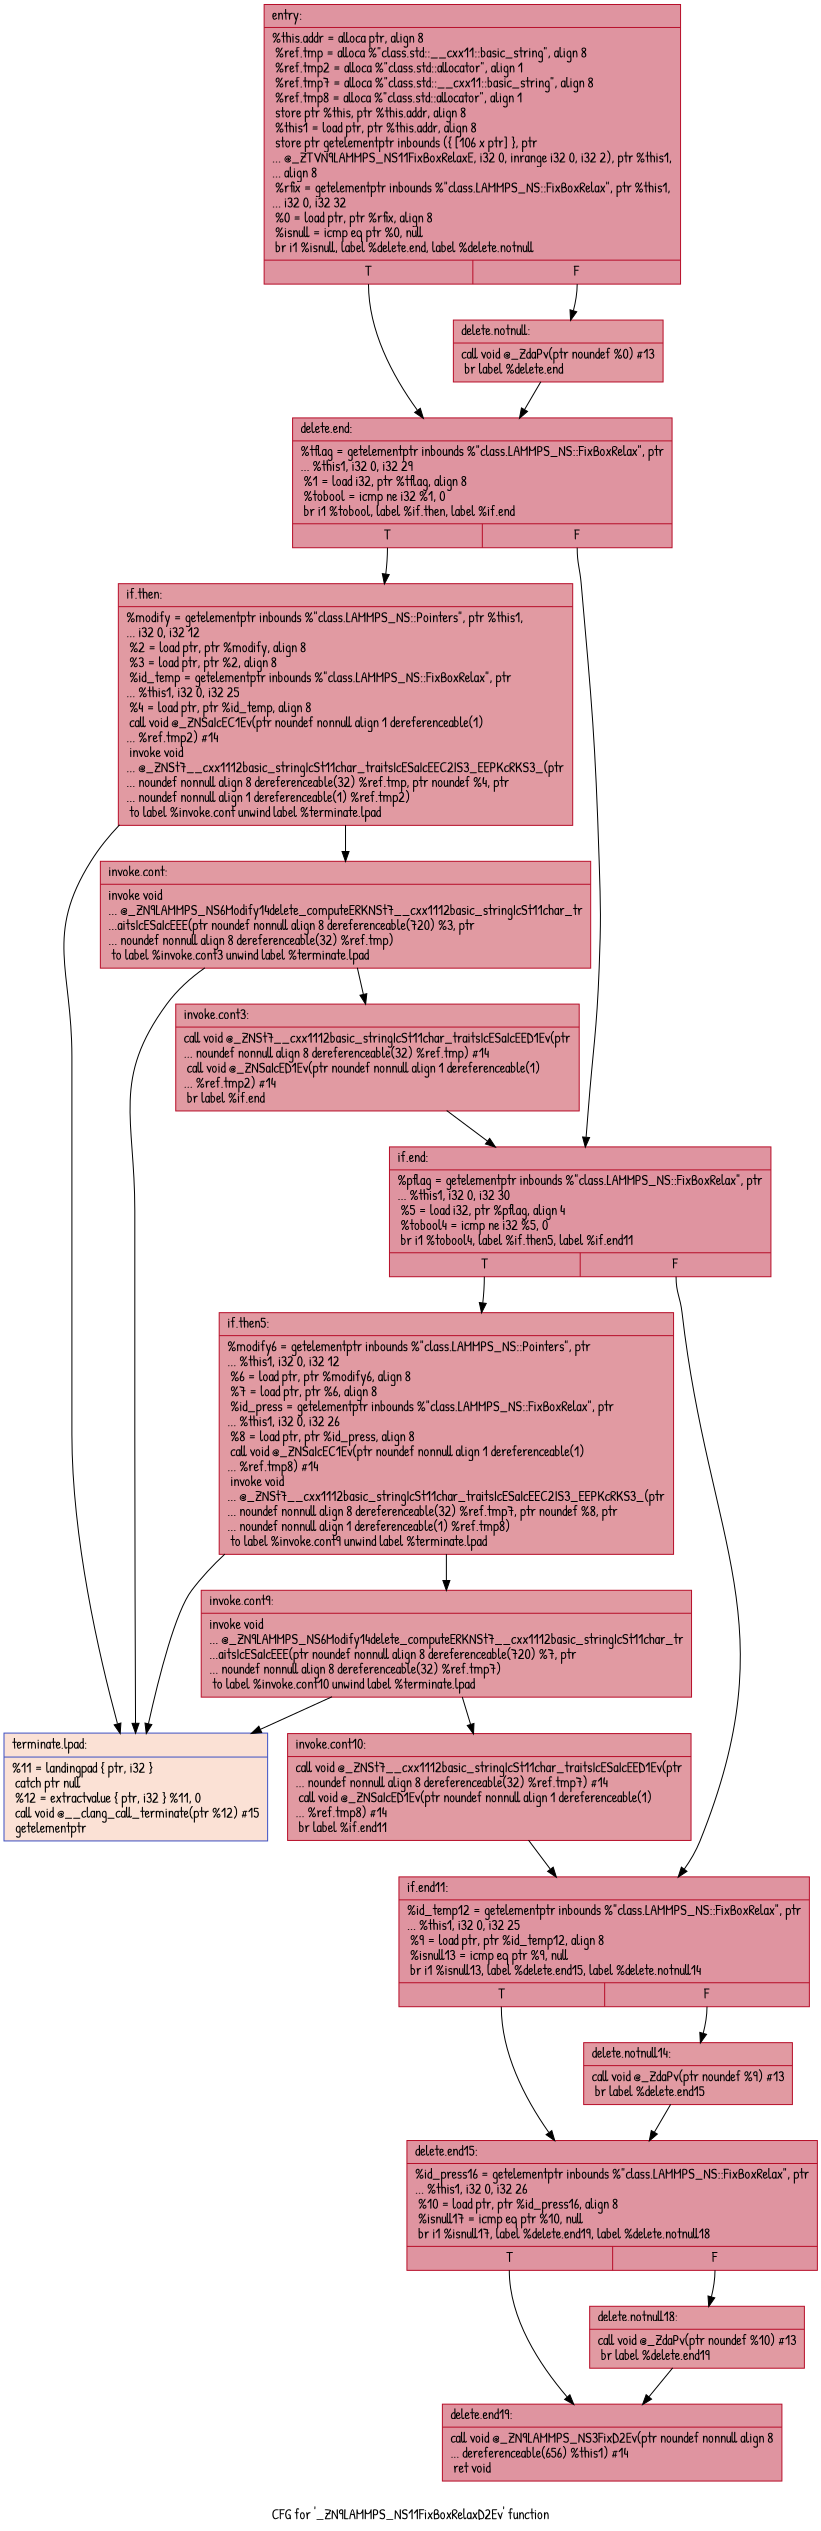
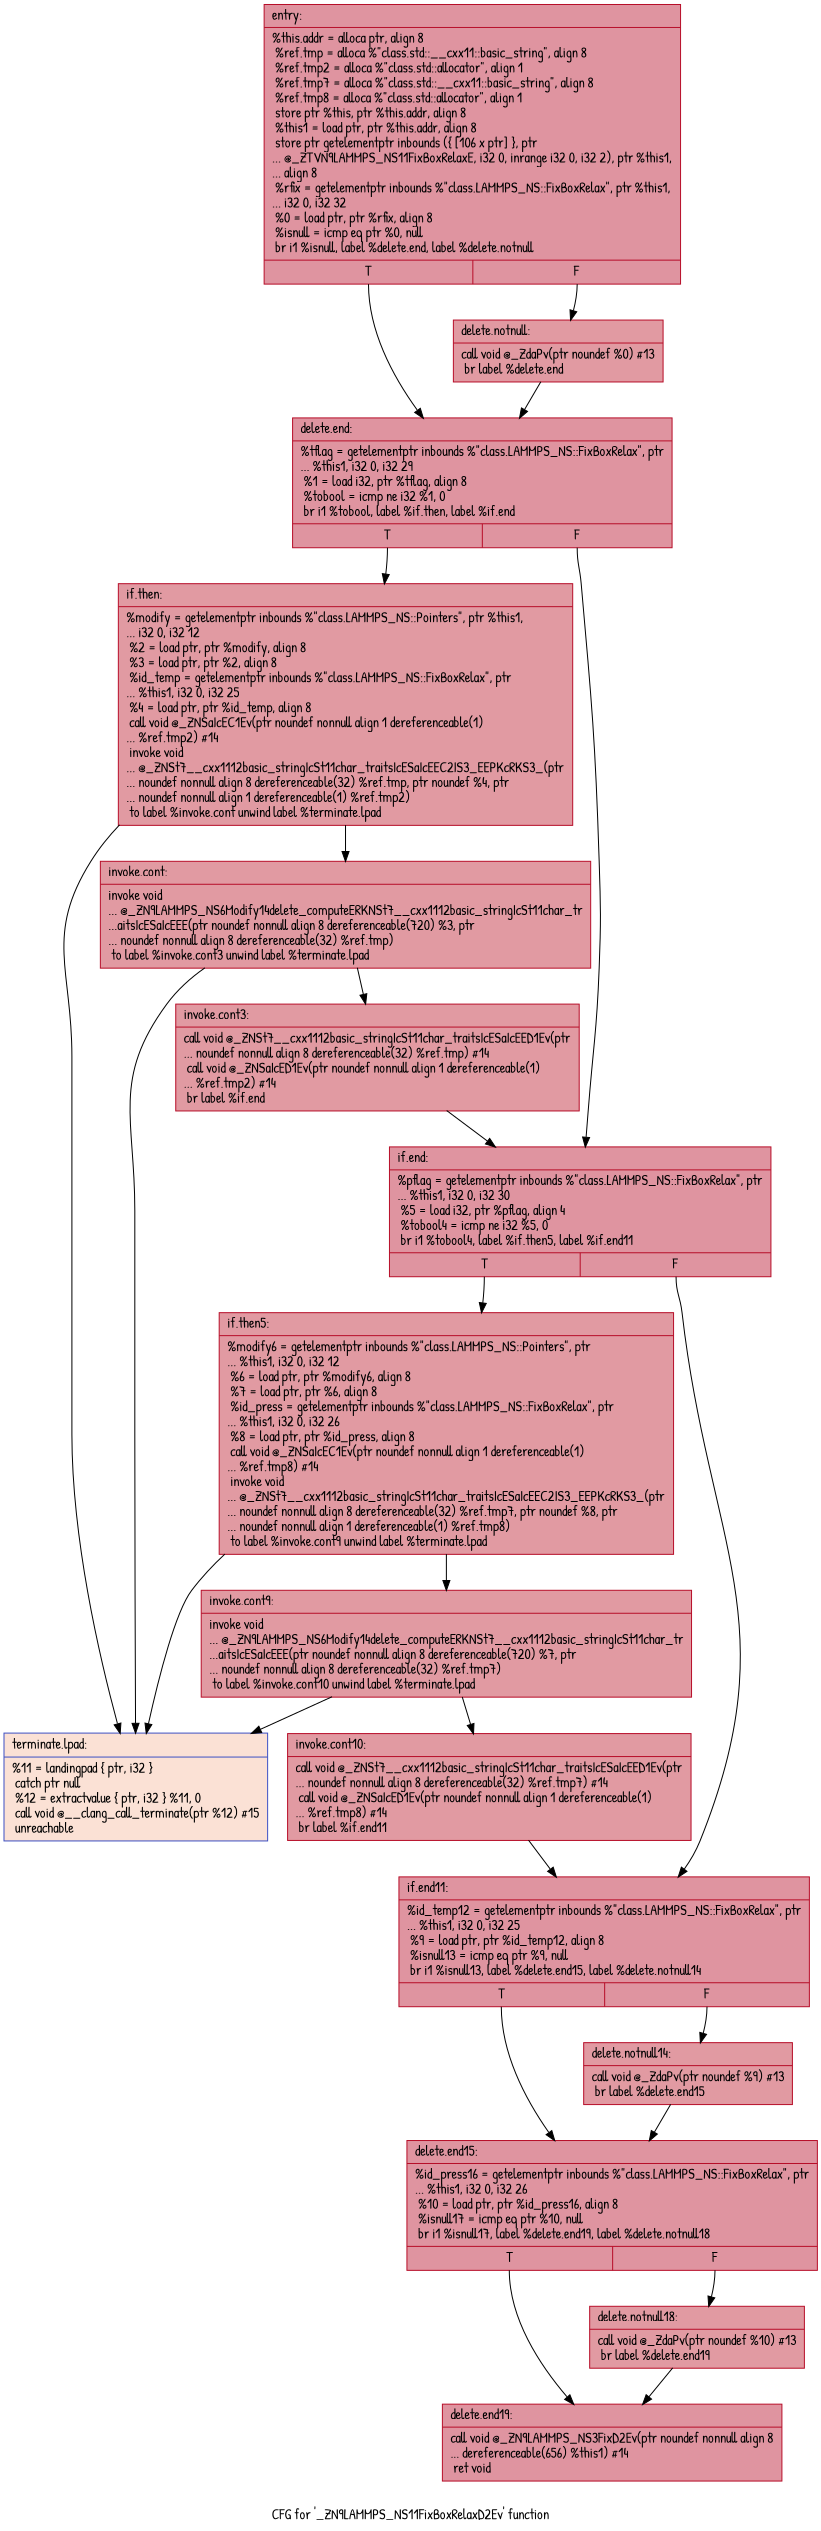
node "terminate.lpad:": text "getelementptr" -> "unreachable"
